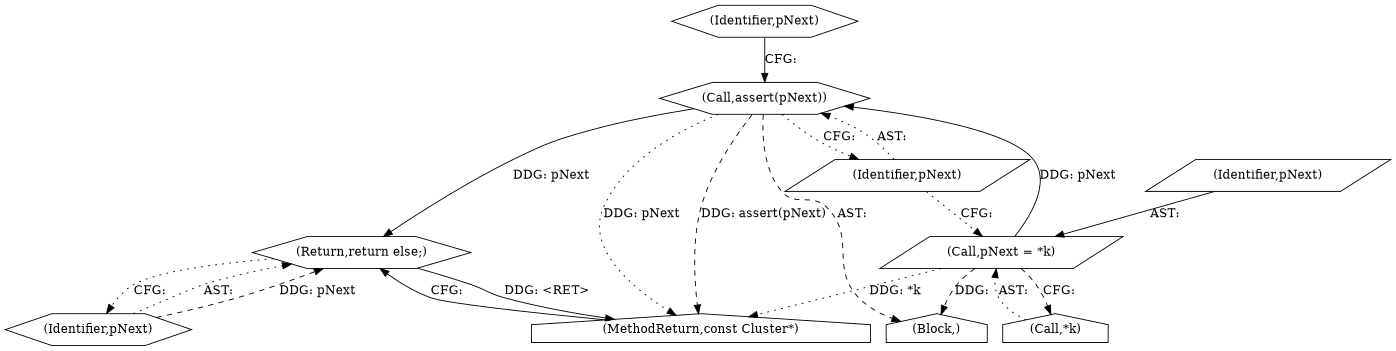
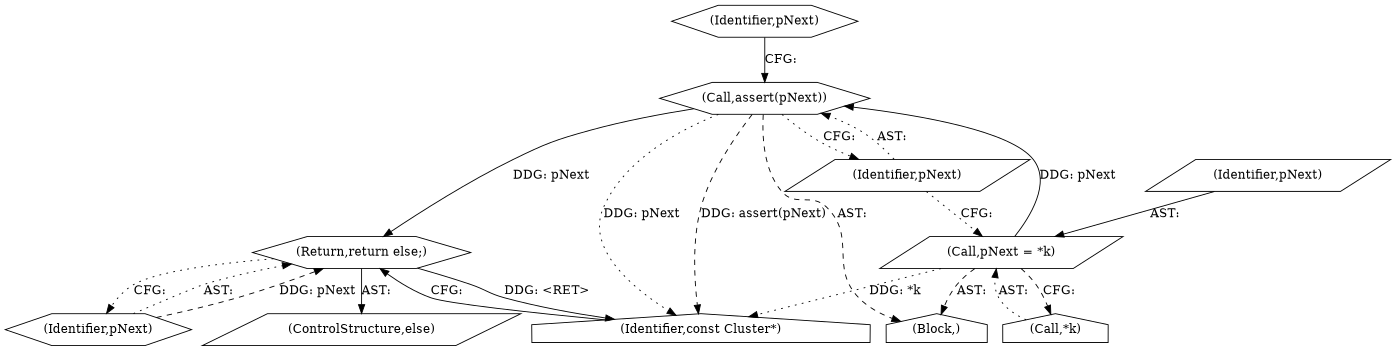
edge "(Call,pNext = *k)" -> "(Block,)": label "DDG: " -> "AST: "
node "(ControlStructure,else)": added
node "(MethodReturn,const Cluster*)": label "(MethodReturn,const Cluster*)" -> "(Identifier,const Cluster*)"
